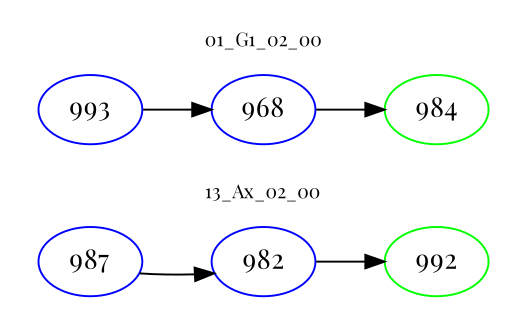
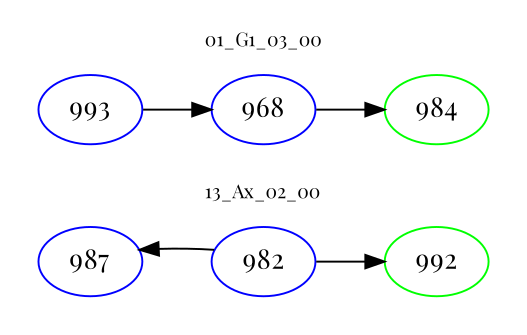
cluster "01_G1_02_00": label "01_G1_02_00" -> "01_G1_03_00"
edge "987" -> "982": reversed
